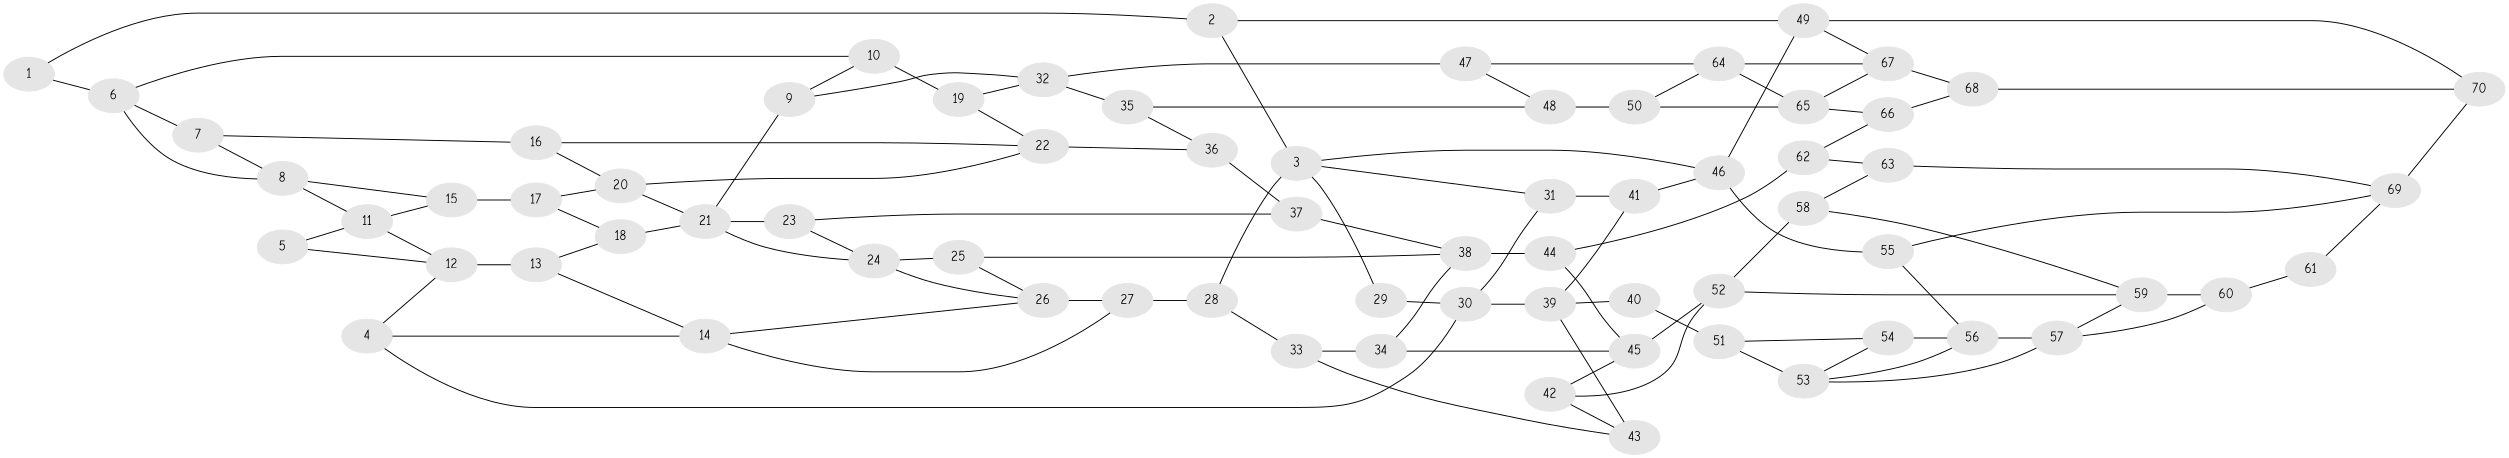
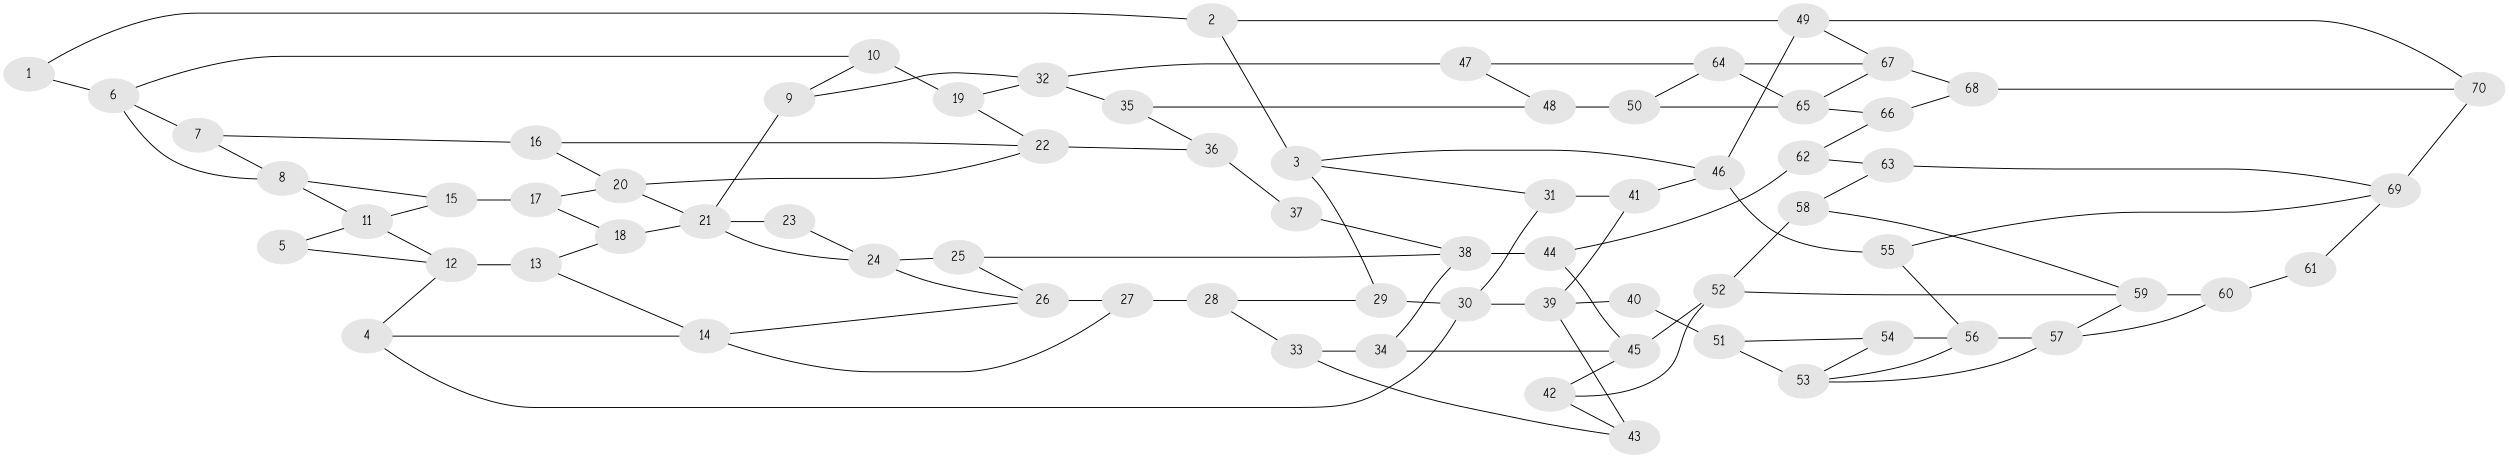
edge "37" -- "23": removed
edge "3" -- "28": now "29" -- "28"
